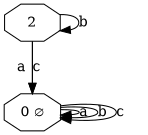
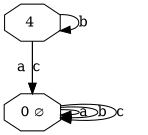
node "2": label "2" -> "4"
